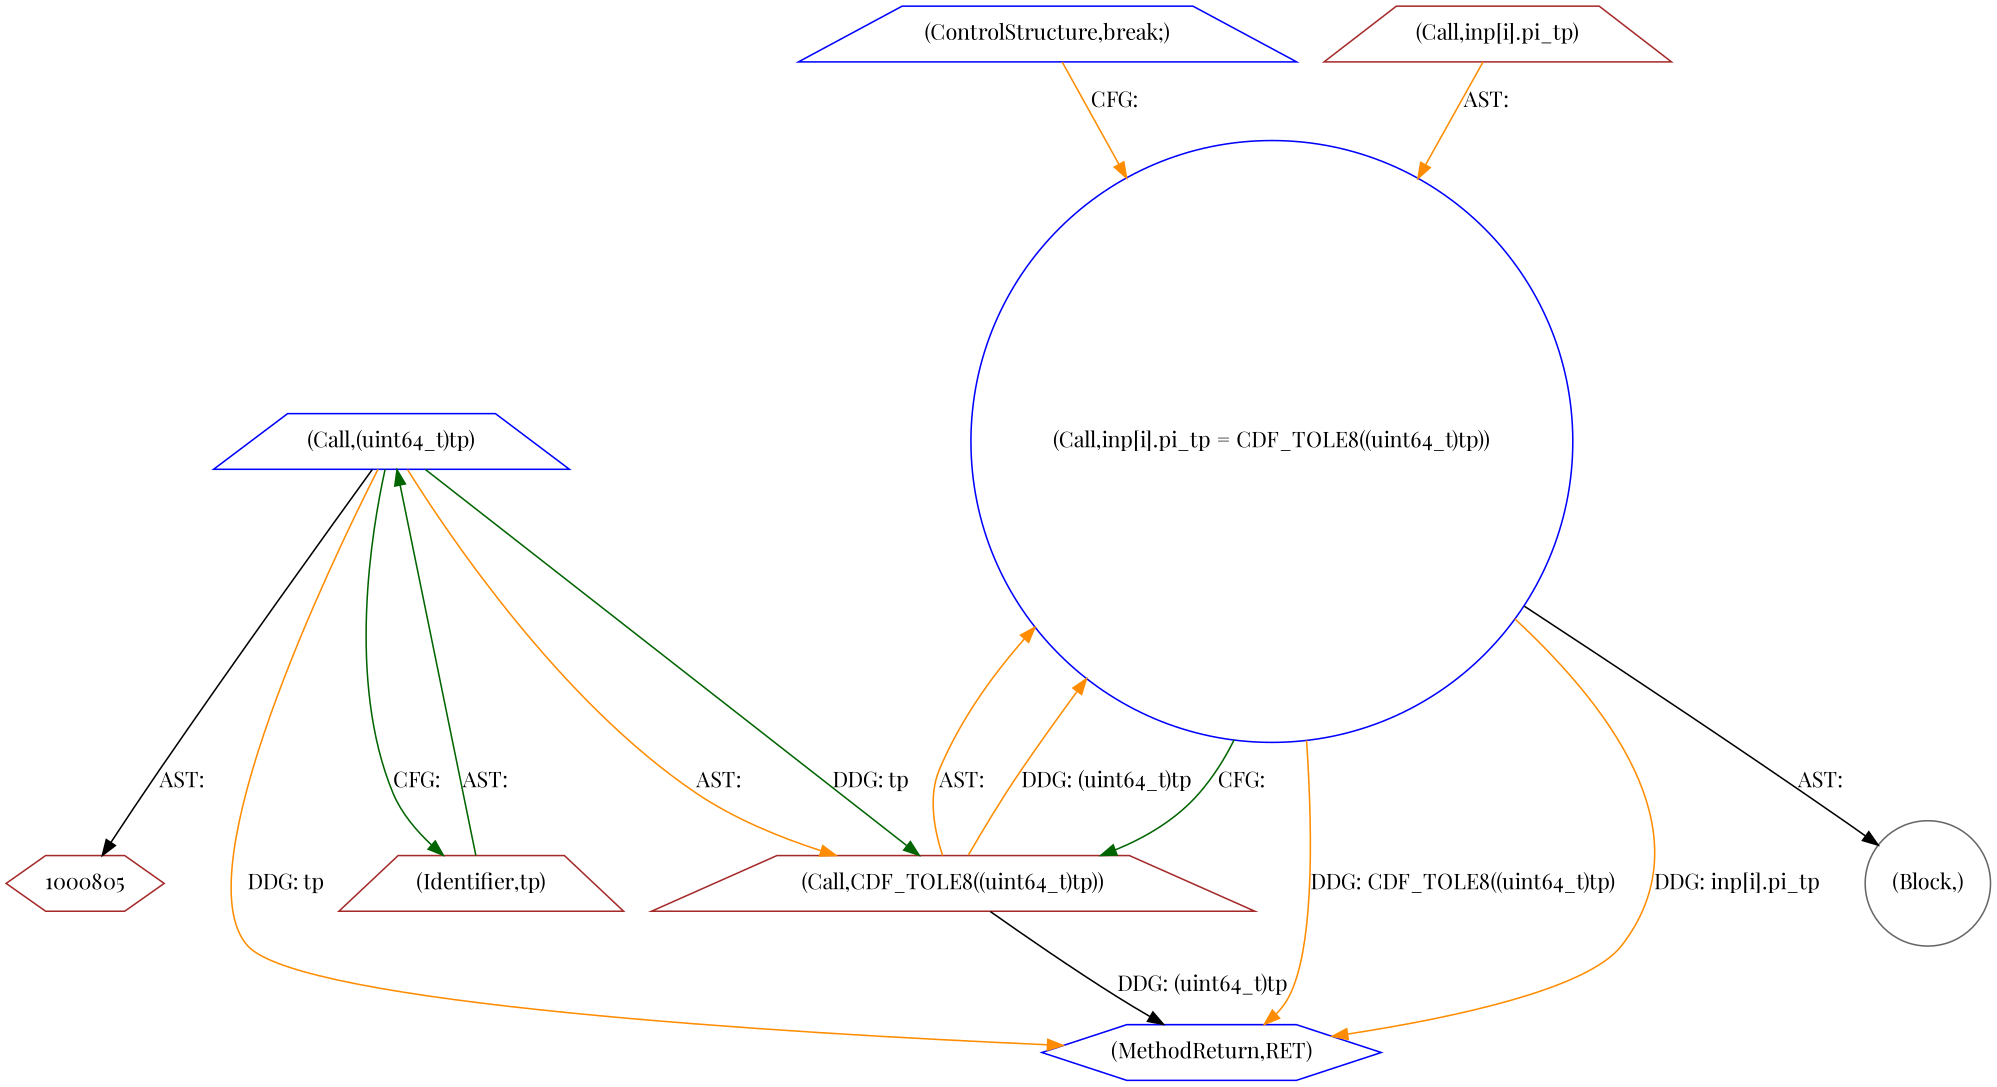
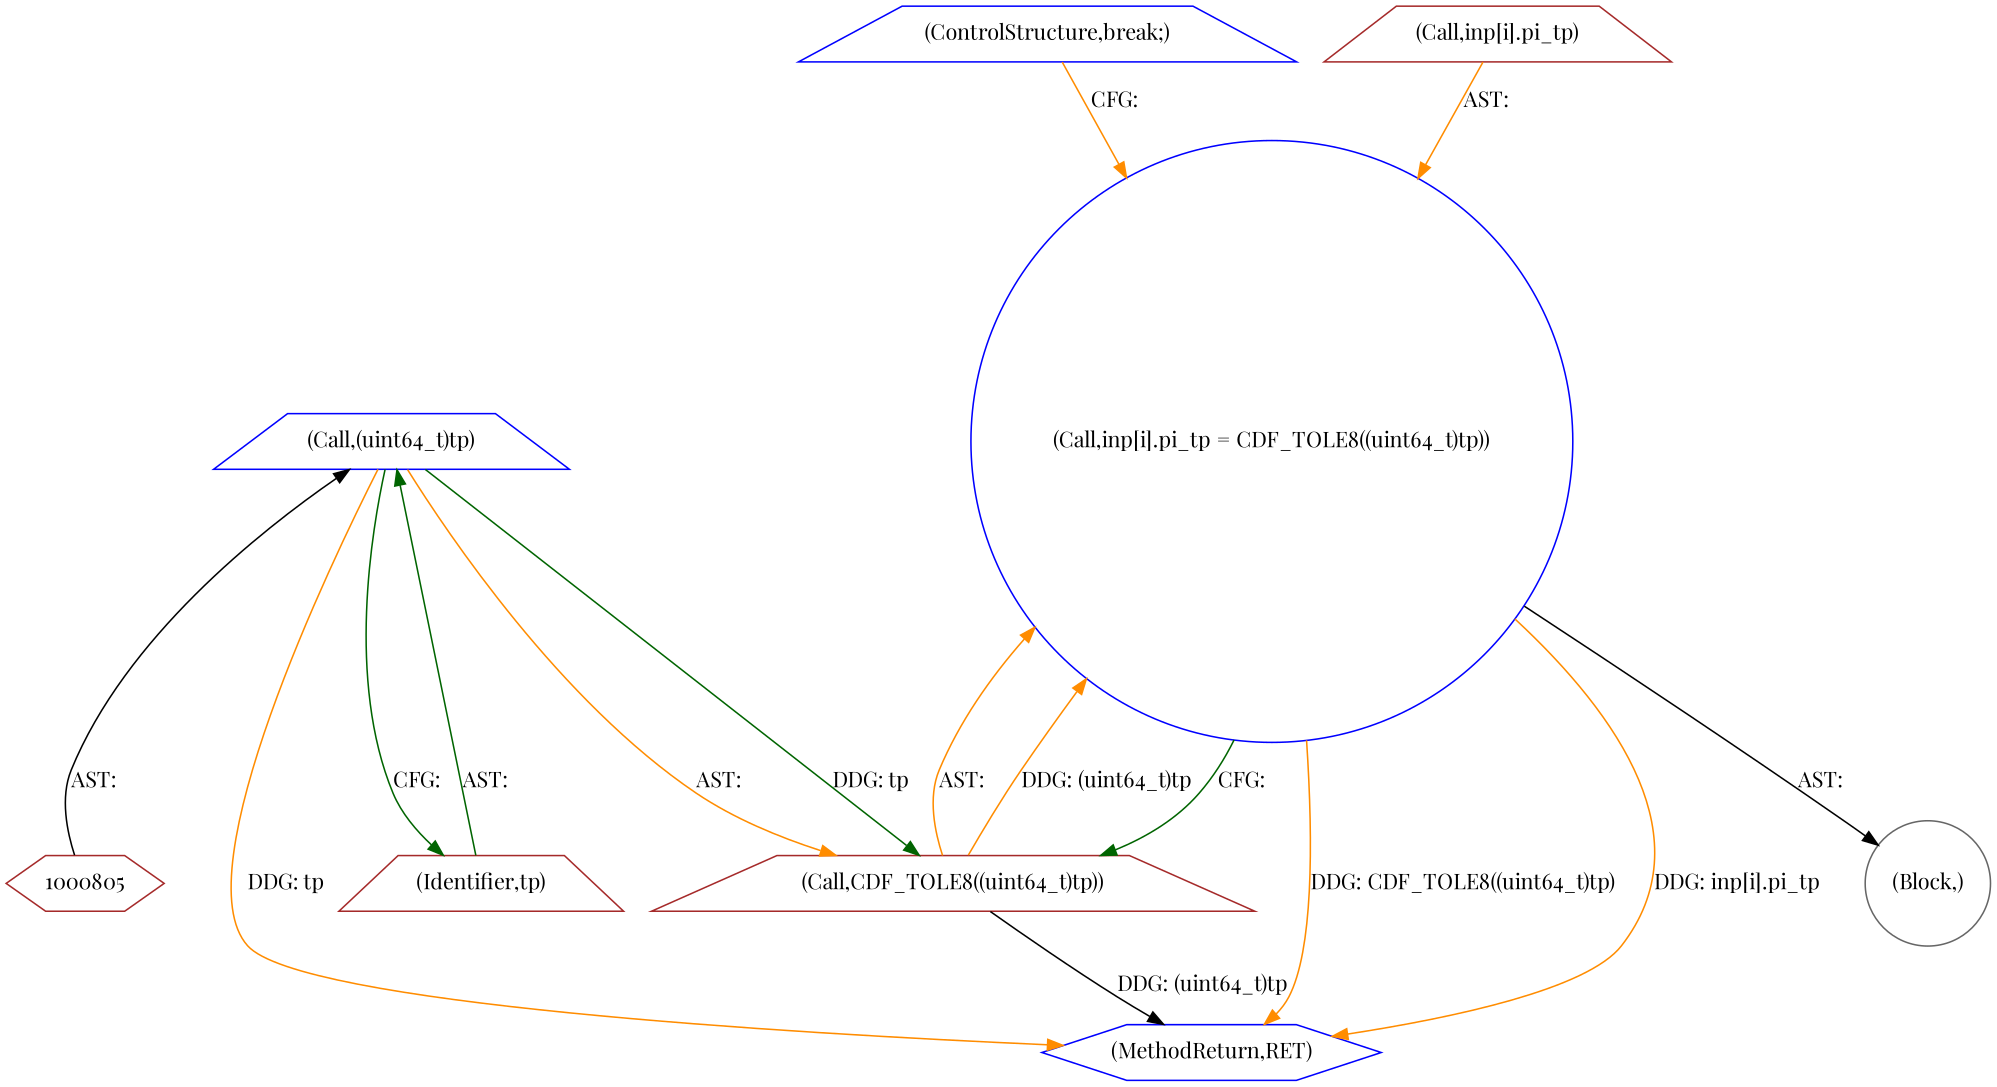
edge "(Call,(uint64_t)tp)" -> "1000805": reversed
